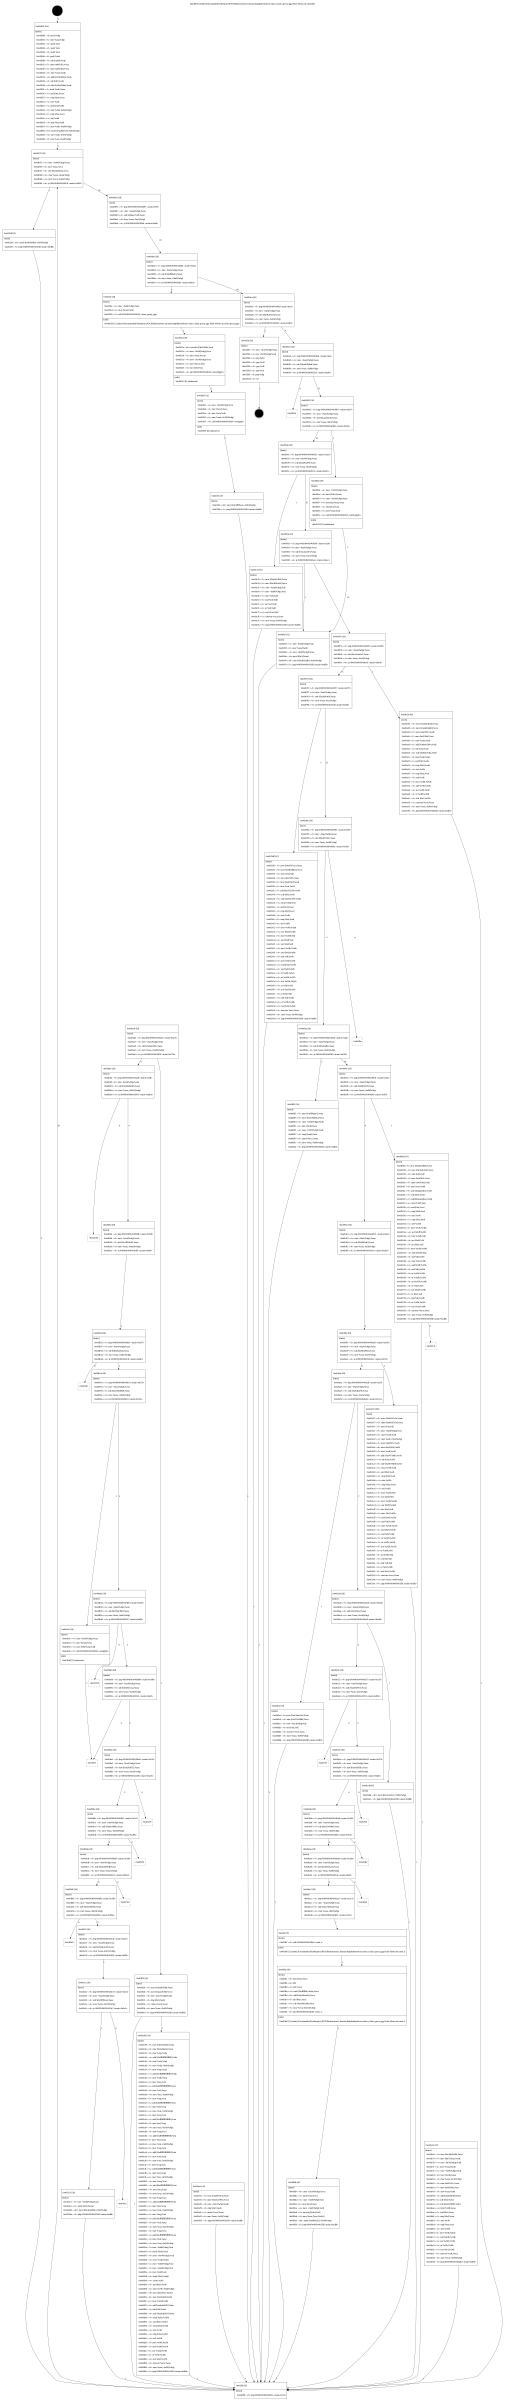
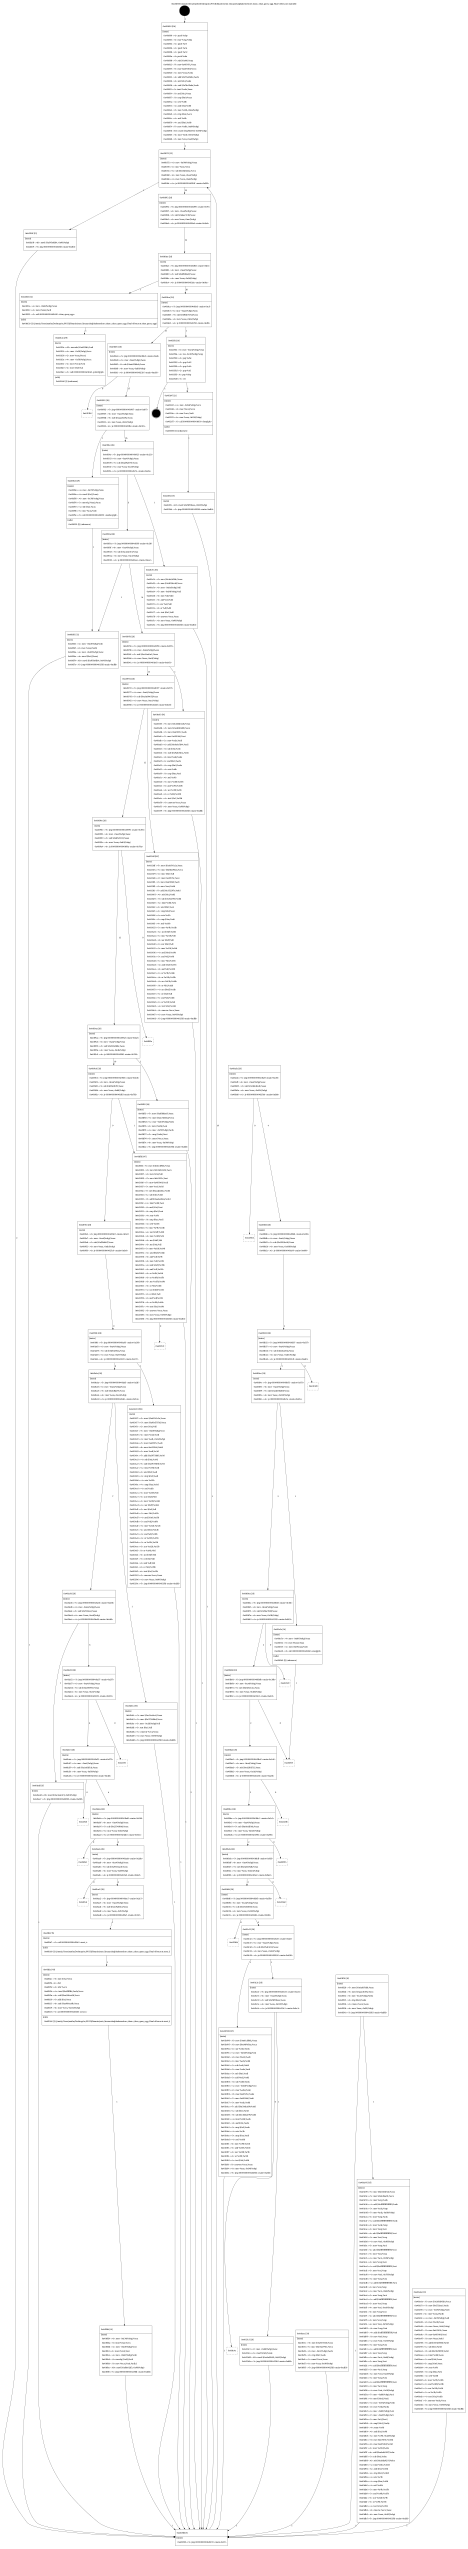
edge "0x40212a [29]" -> "0x402147 [21]": now "0x402511 [16]" -> "0x402147 [21]"
node "0x401ade [28]": removed
node "0x402090 [127]": added
